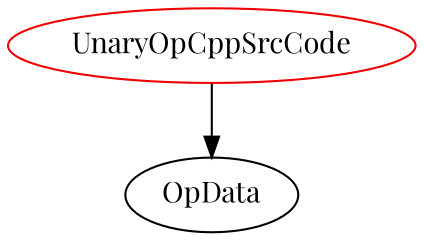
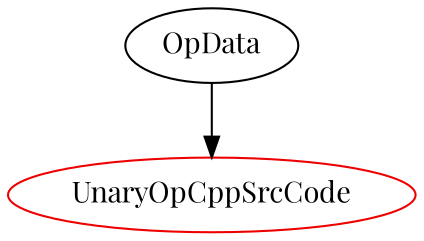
edge "UnaryOpCppSrcCode" -> "OpData": reversed
